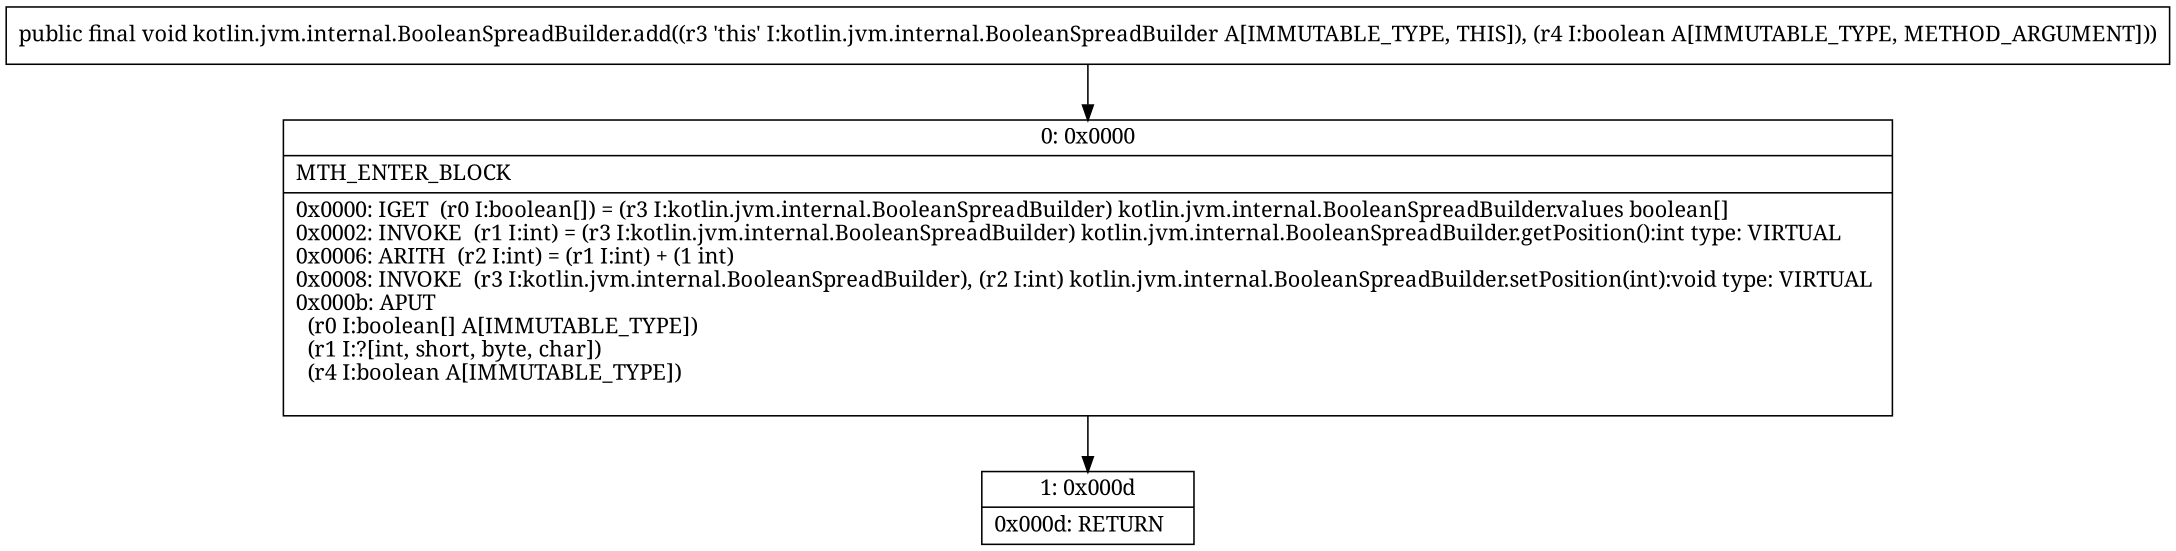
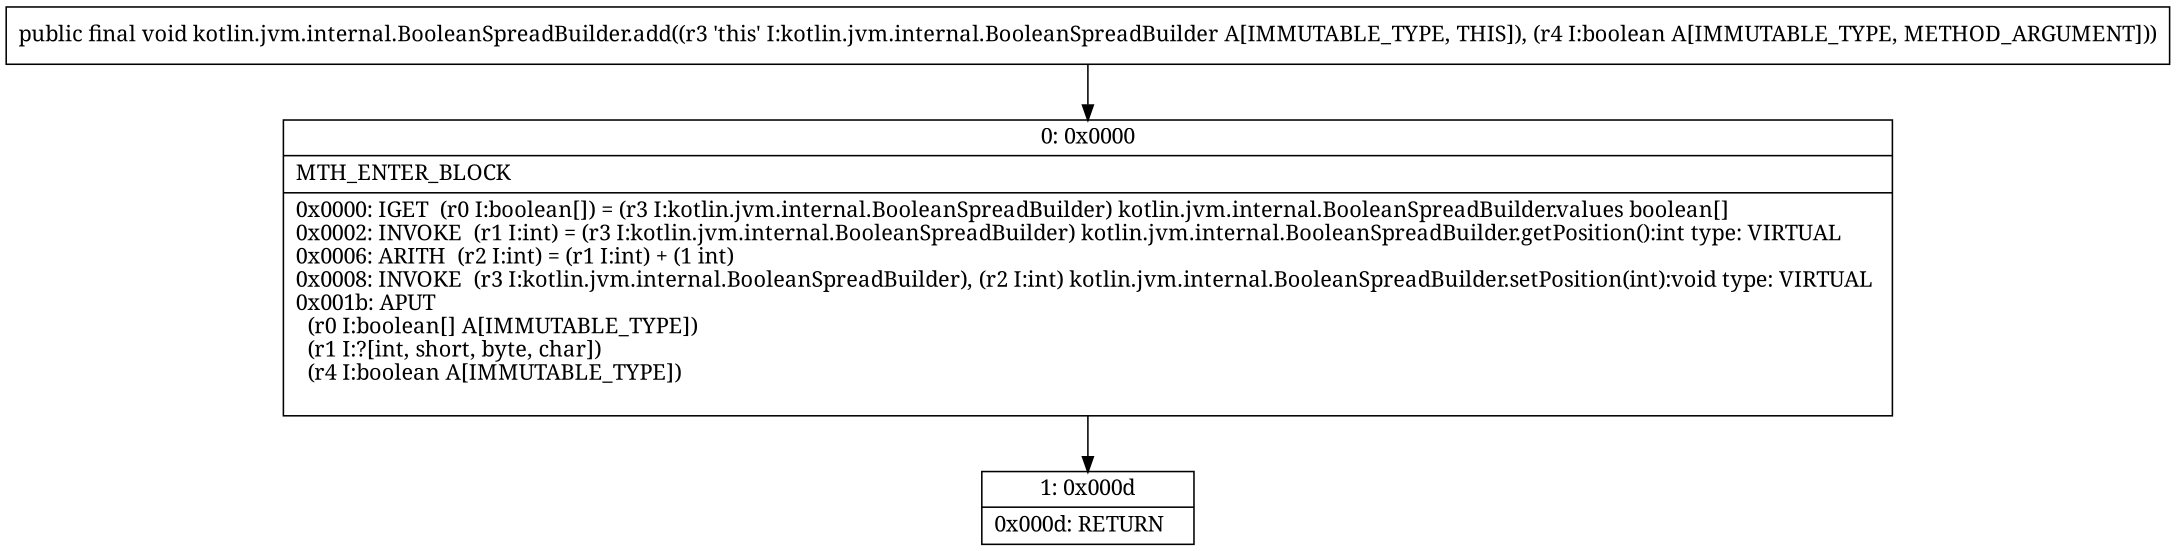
node "0: 0x0000": text "0x000b: APUT" -> "0x001b: APUT"
